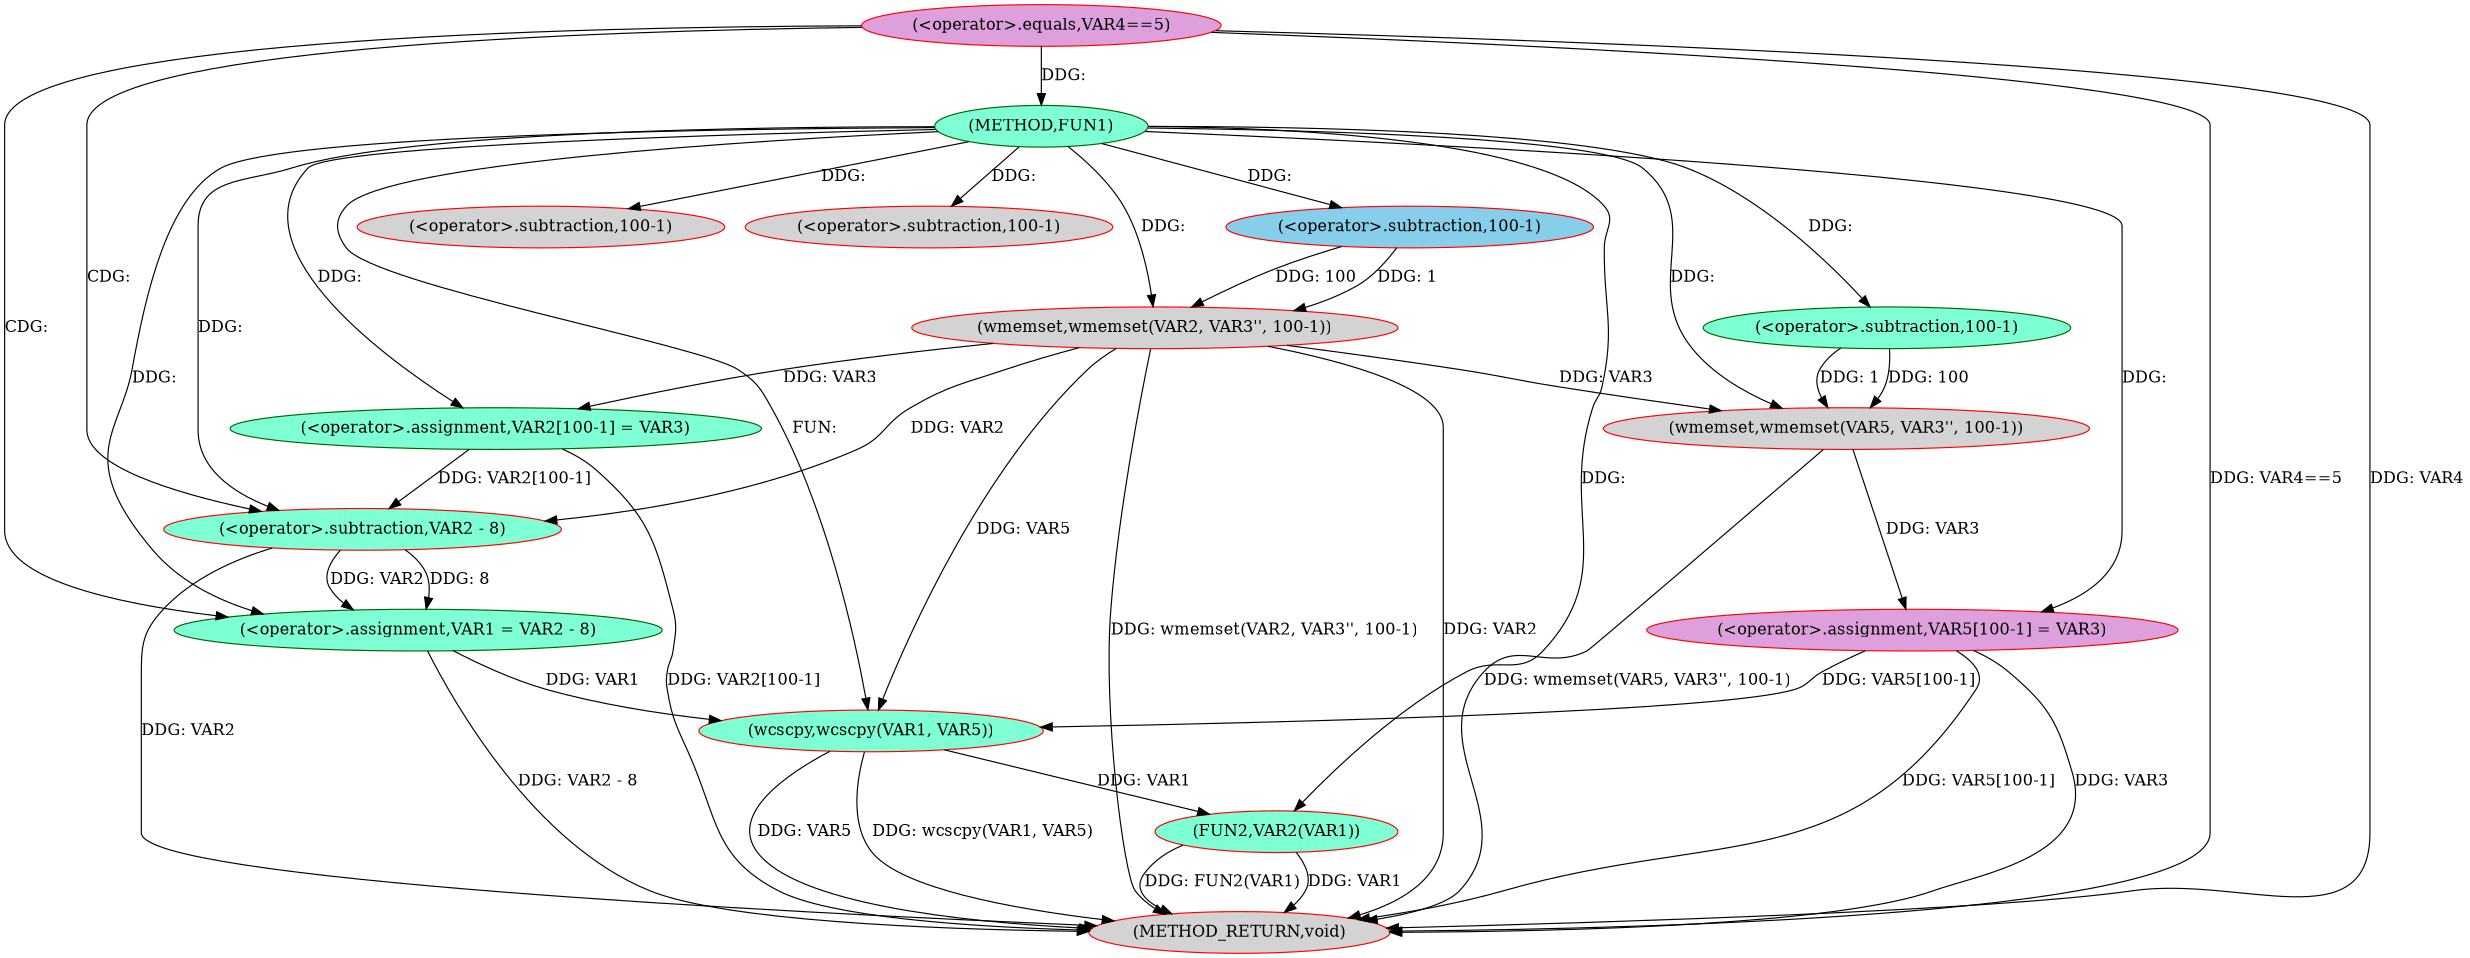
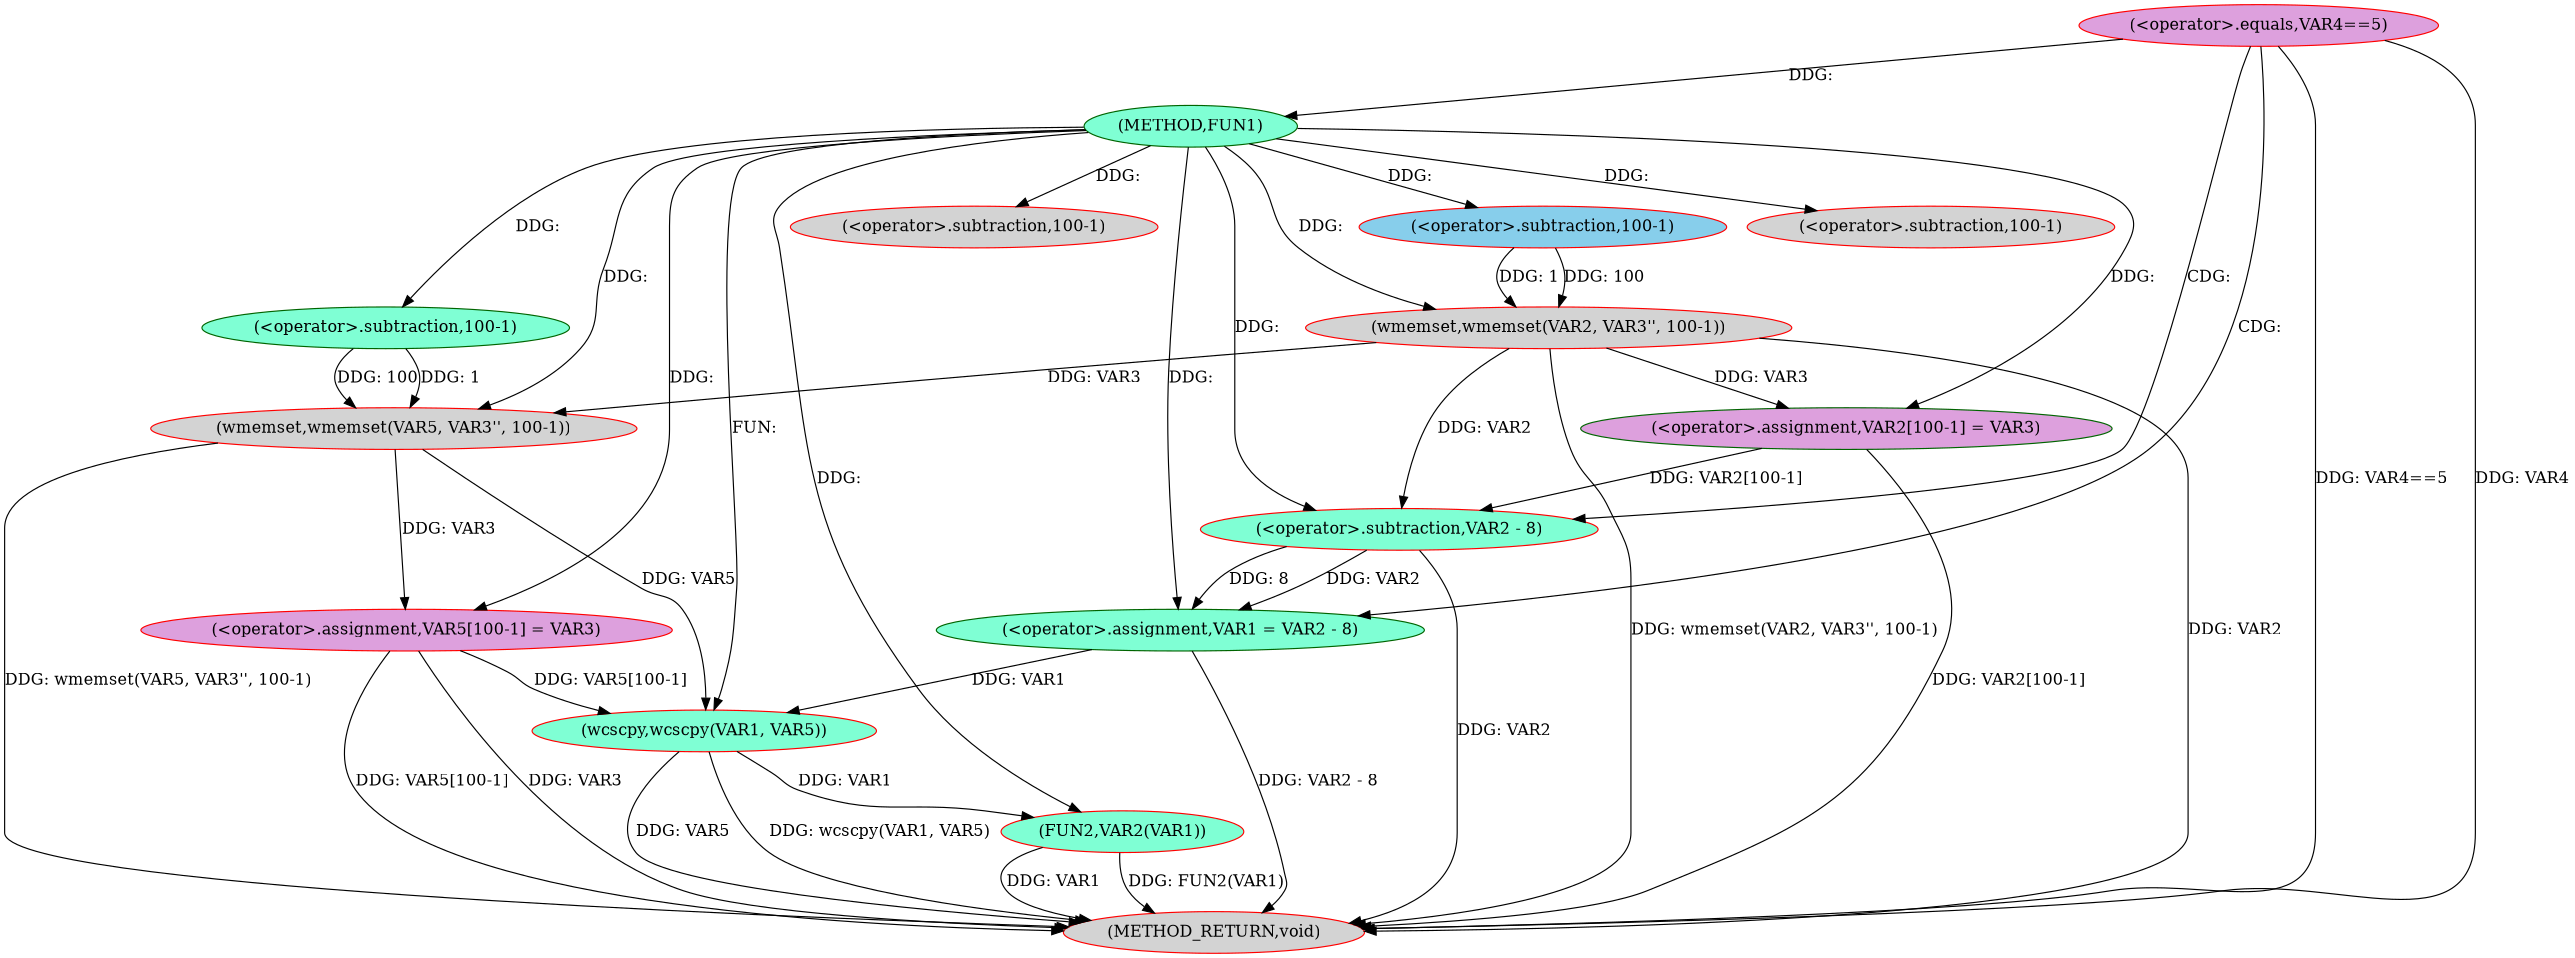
node "(<operator>.assignment,VAR2[100-1] = VAR3)": fillcolor aquamarine -> plum
edge "(wmemset,wmemset(VAR2, VAR3'', 100-1))" -> "(wcscpy,wcscpy(VAR1, VAR5))": now "(wmemset,wmemset(VAR5, VAR3'', 100-1))" -> "(wcscpy,wcscpy(VAR1, VAR5))"
